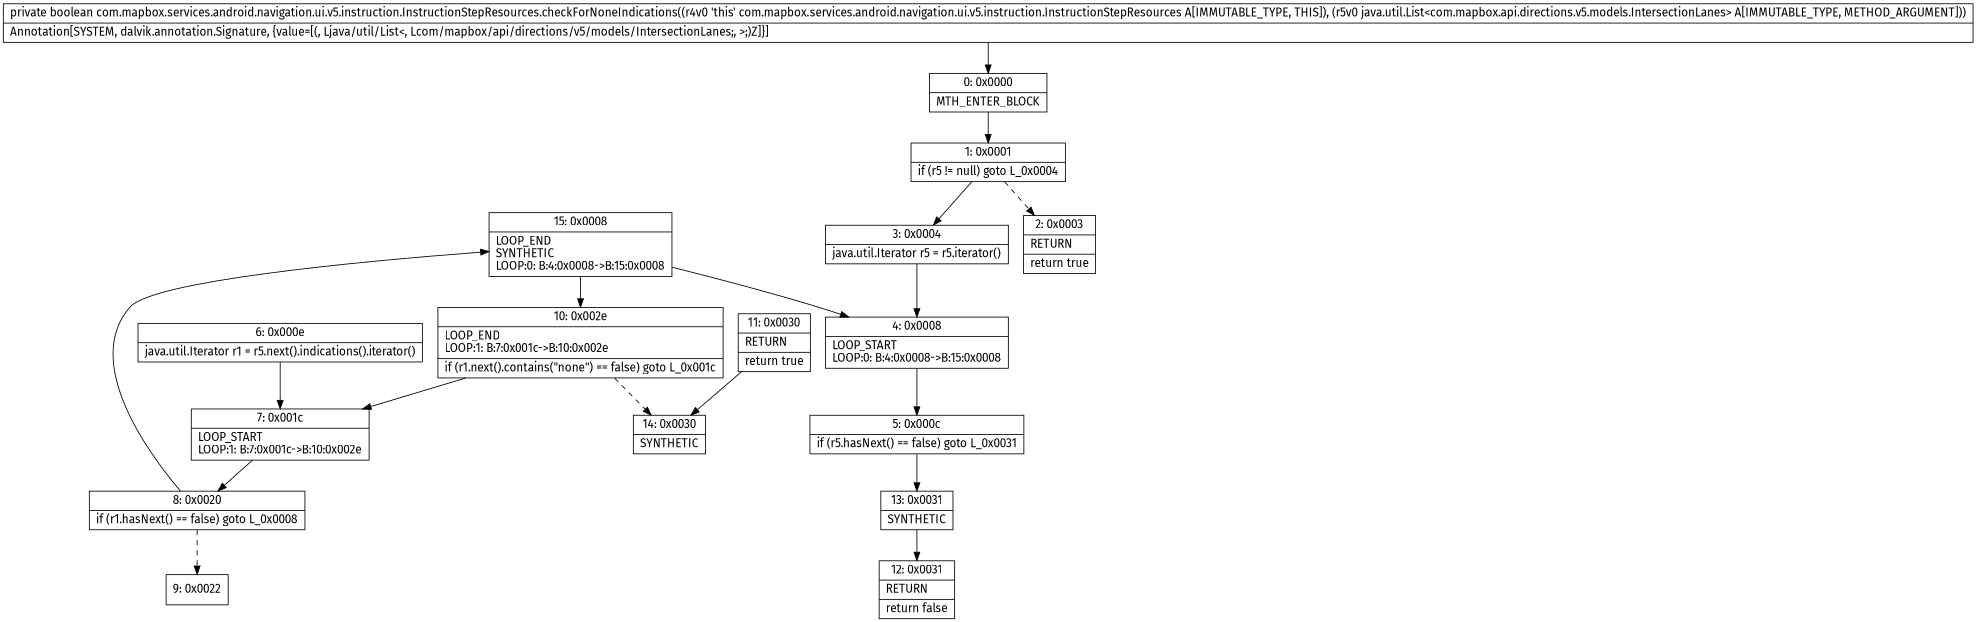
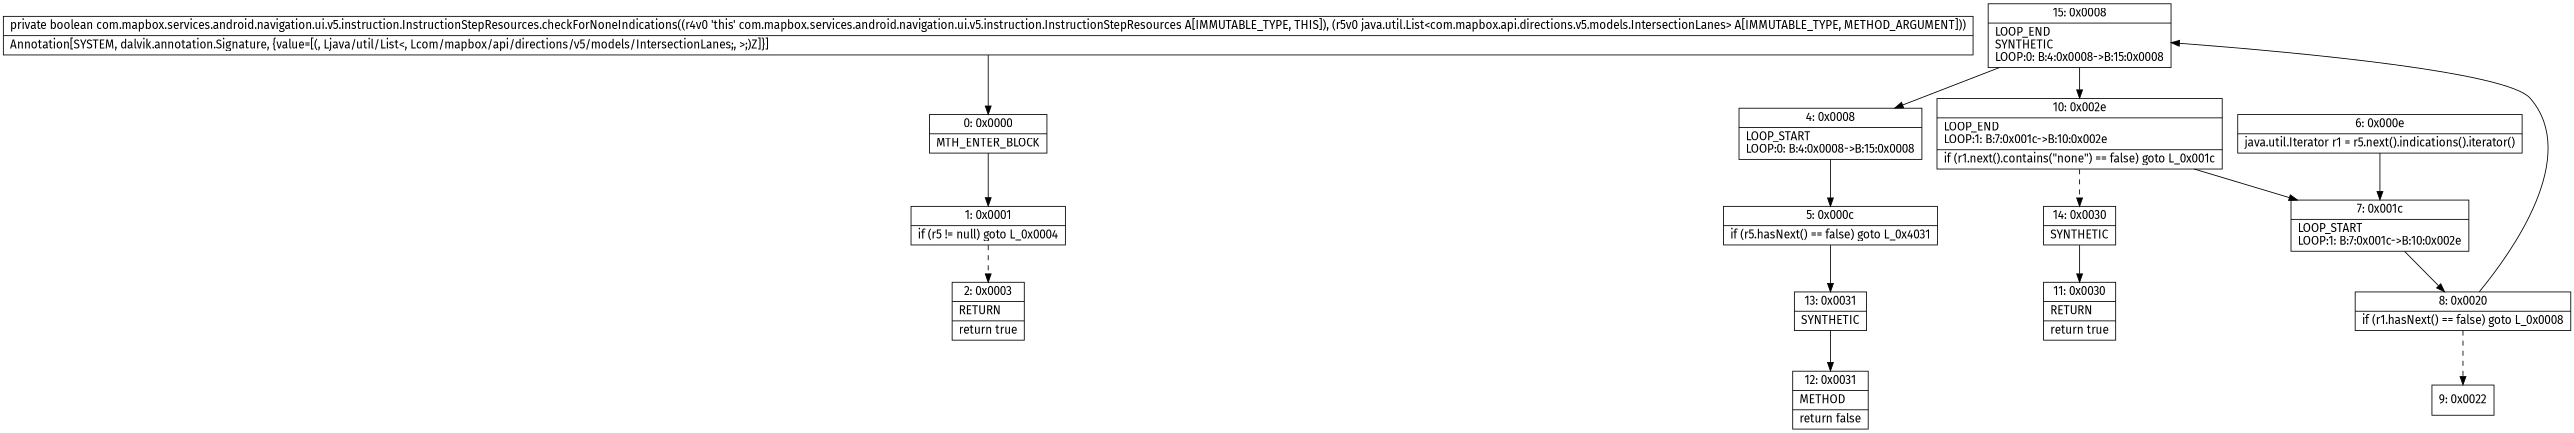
node "3: 0x0004": removed
edge "11: 0x0030" -> "14: 0x0030": reversed
node "5: 0x000c": text "if (r5.hasNext() == false) goto L_0x0031" -> "if (r5.hasNext() == false) goto L_0x4031"
node "12: 0x0031": text "RETURN" -> "METHOD"
